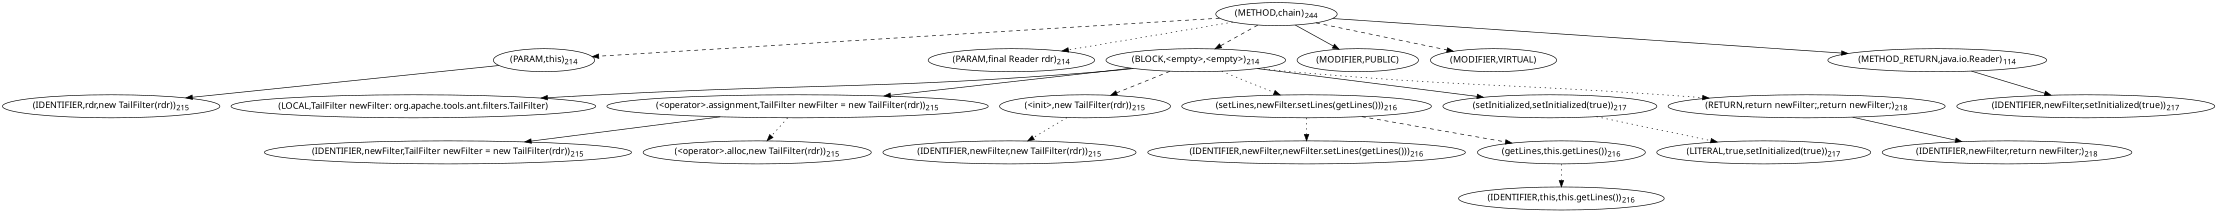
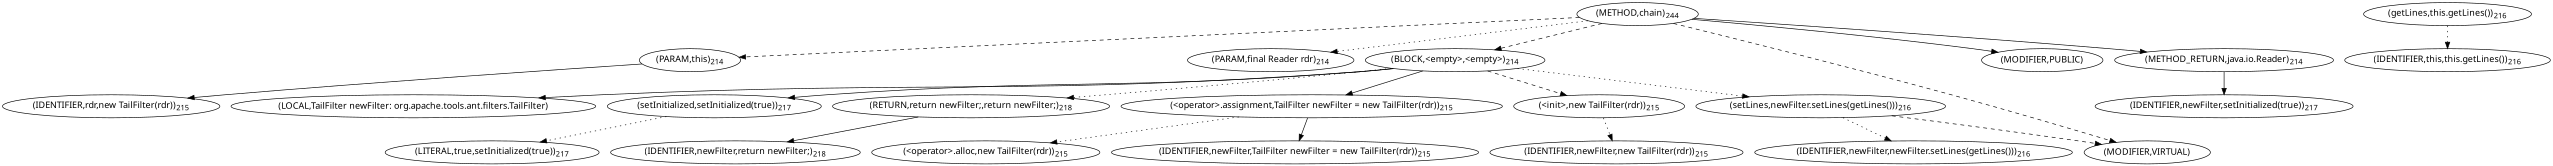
node "(METHOD_RETURN,java.io.Reader)": text "114" -> "214"
edge "(setLines,newFilter.setLines(getLines()))" -> "(getLines,this.getLines())": now "(setLines,newFilter.setLines(getLines()))" -> "(MODIFIER,VIRTUAL)"
